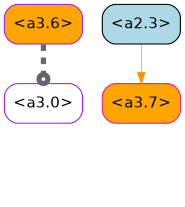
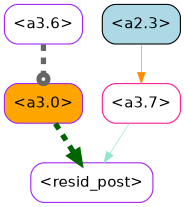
node "<a3.6>": fillcolor orange -> white
node "<a3.0>": fillcolor white -> orange
node "<a3.7>": fillcolor orange -> white
node "<resid_post>": added
